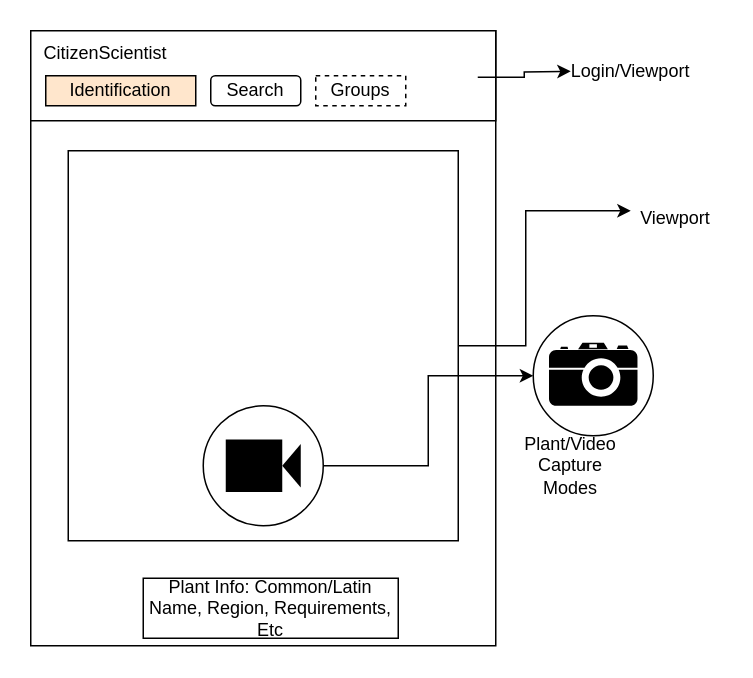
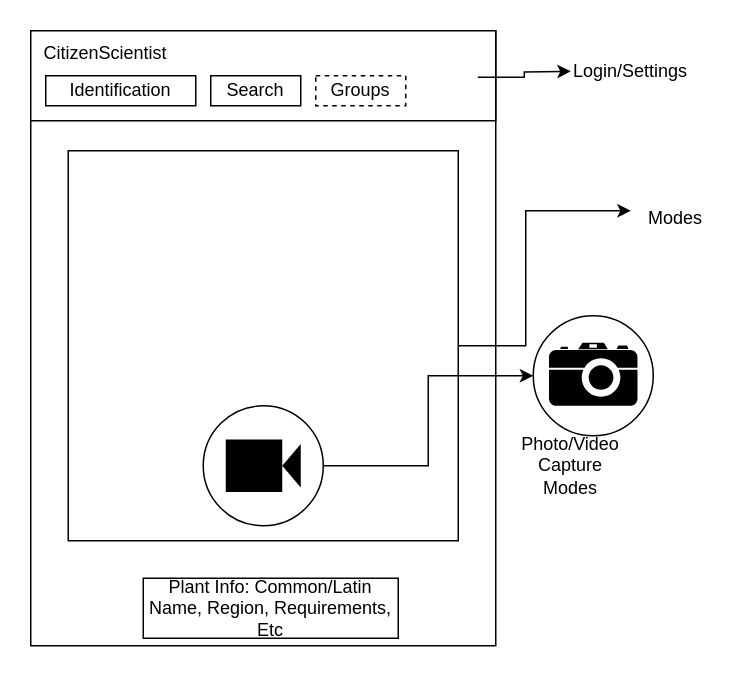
node "Login/Viewport": label "Login/Viewport" -> "Login/Settings"
node "Identification": fillcolor #ffe6cc -> #ffffff
node "Search": shape rounded rectangle -> rectangle
node "Viewport": label "Viewport" -> "Modes"
node "Plant/Video Capture Modes": label "Plant/Video Capture Modes" -> "Photo/Video Capture Modes"
